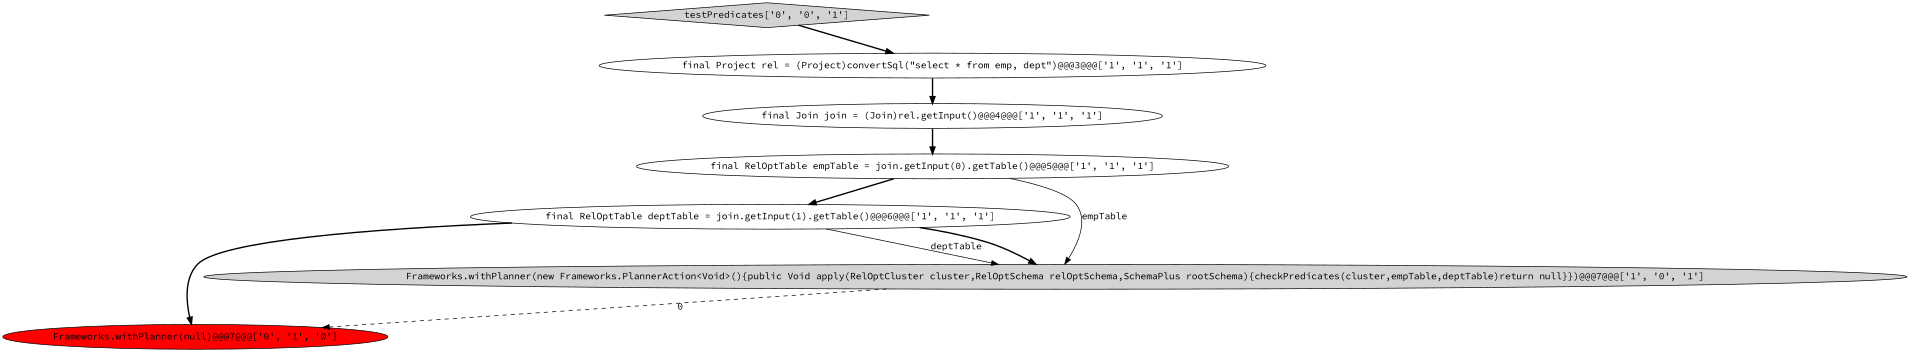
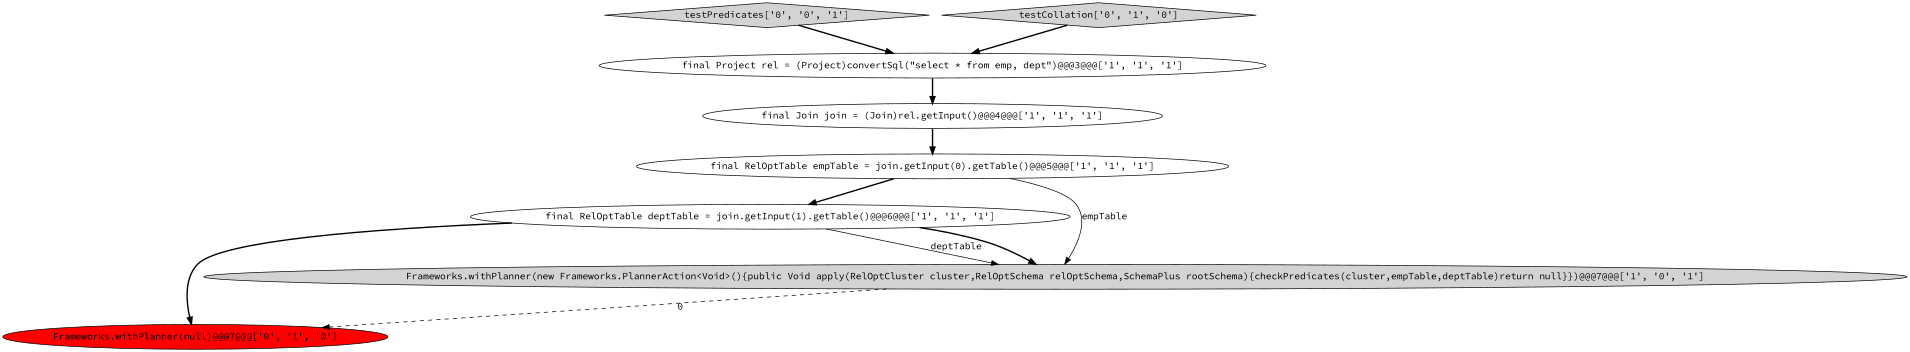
node "testCollation['0', '1', '0']": added
